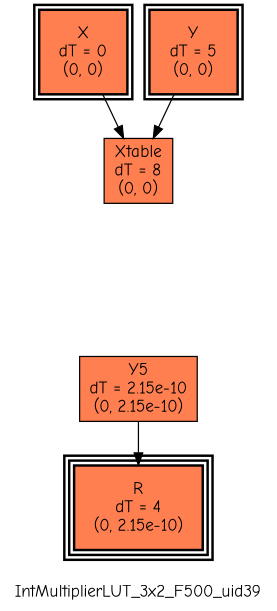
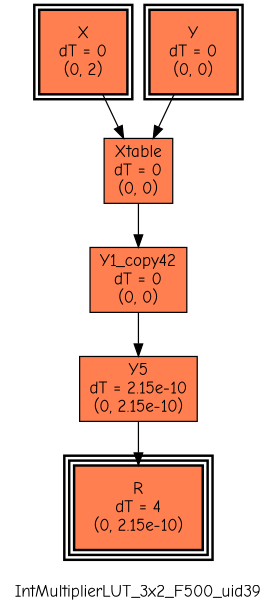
node "X dT = 0 (0, 0)": label "X dT = 0 (0, 0)" -> "X dT = 0 (0, 2)"
node "Y dT = 5 (0, 0)": label "Y dT = 5 (0, 0)" -> "Y dT = 0 (0, 0)"
node "Xtable dT = 8 (0, 0)": label "Xtable dT = 8 (0, 0)" -> "Xtable dT = 0 (0, 0)"
node "Y1_copy42 dT = 0 (0, 0)": added
